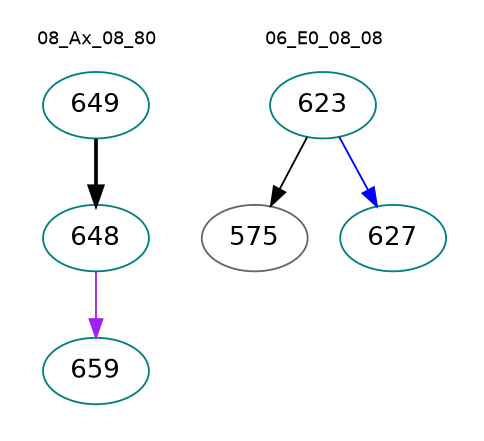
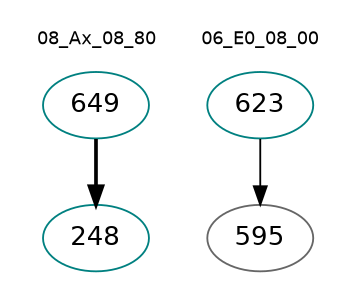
cluster "06_E0_08_08": label "06_E0_08_08" -> "06_E0_08_00"
node "648": label "648" -> "248"
node "575": label "575" -> "595"
node "627": removed
node "659": removed
